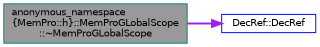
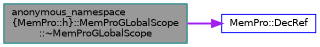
node "DecRef::DecRef": label "DecRef::DecRef" -> "MemPro::DecRef"
